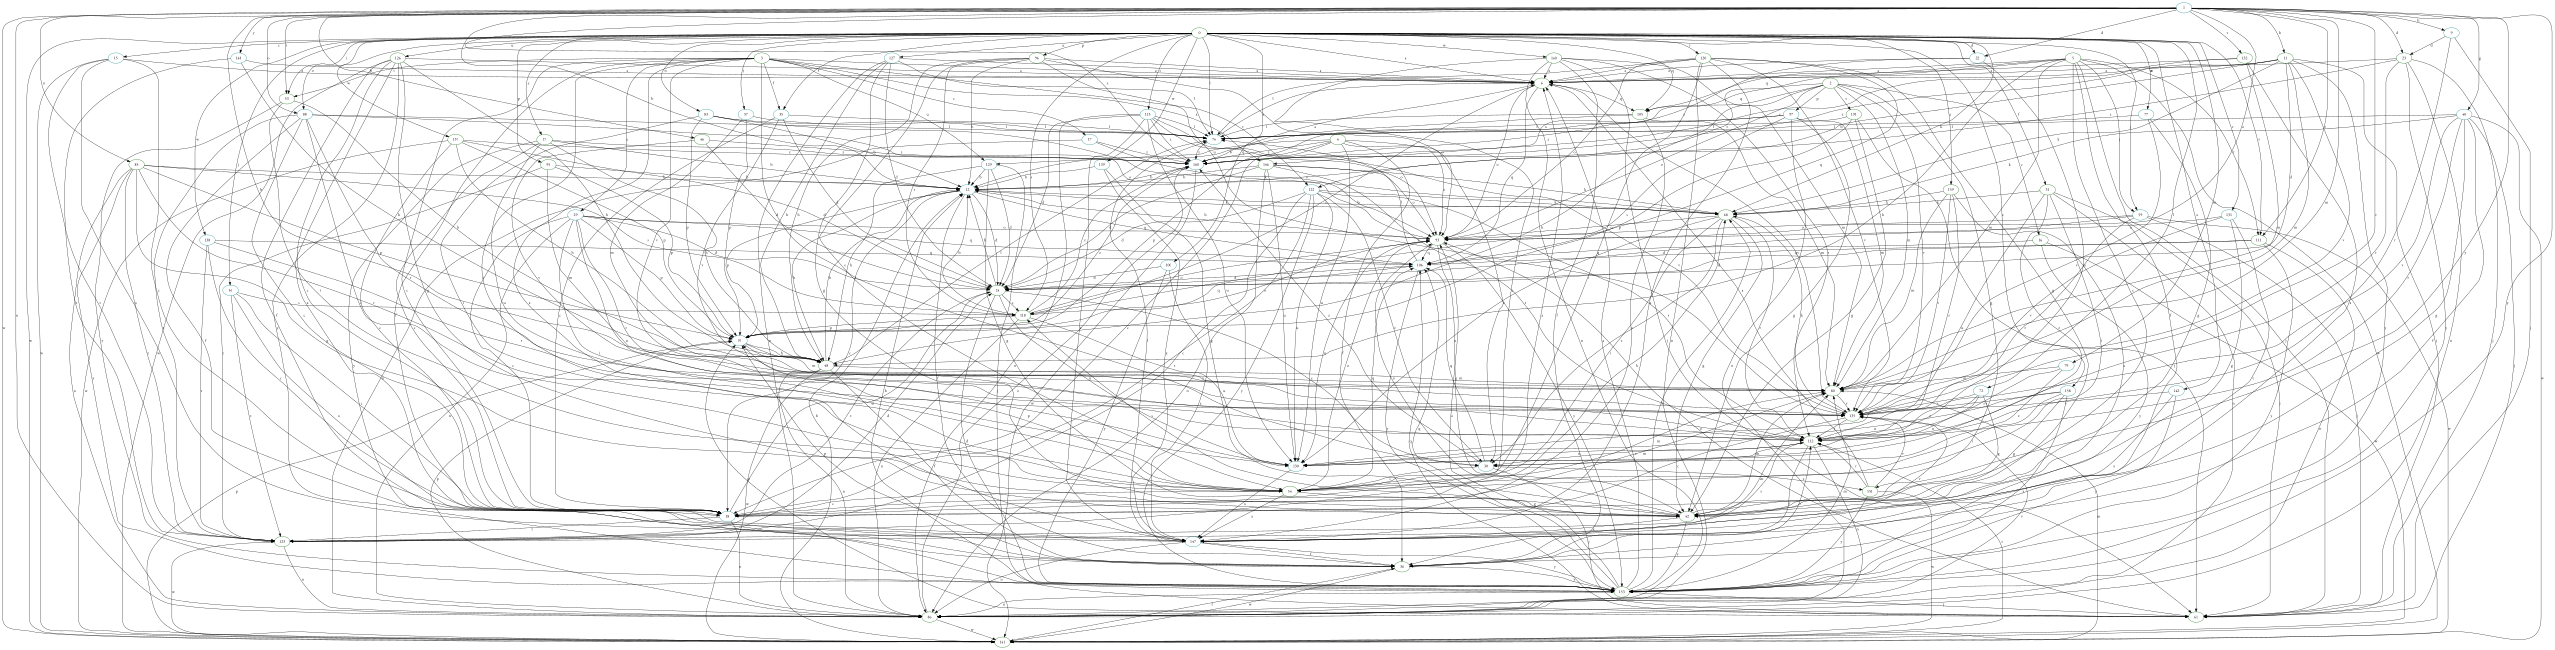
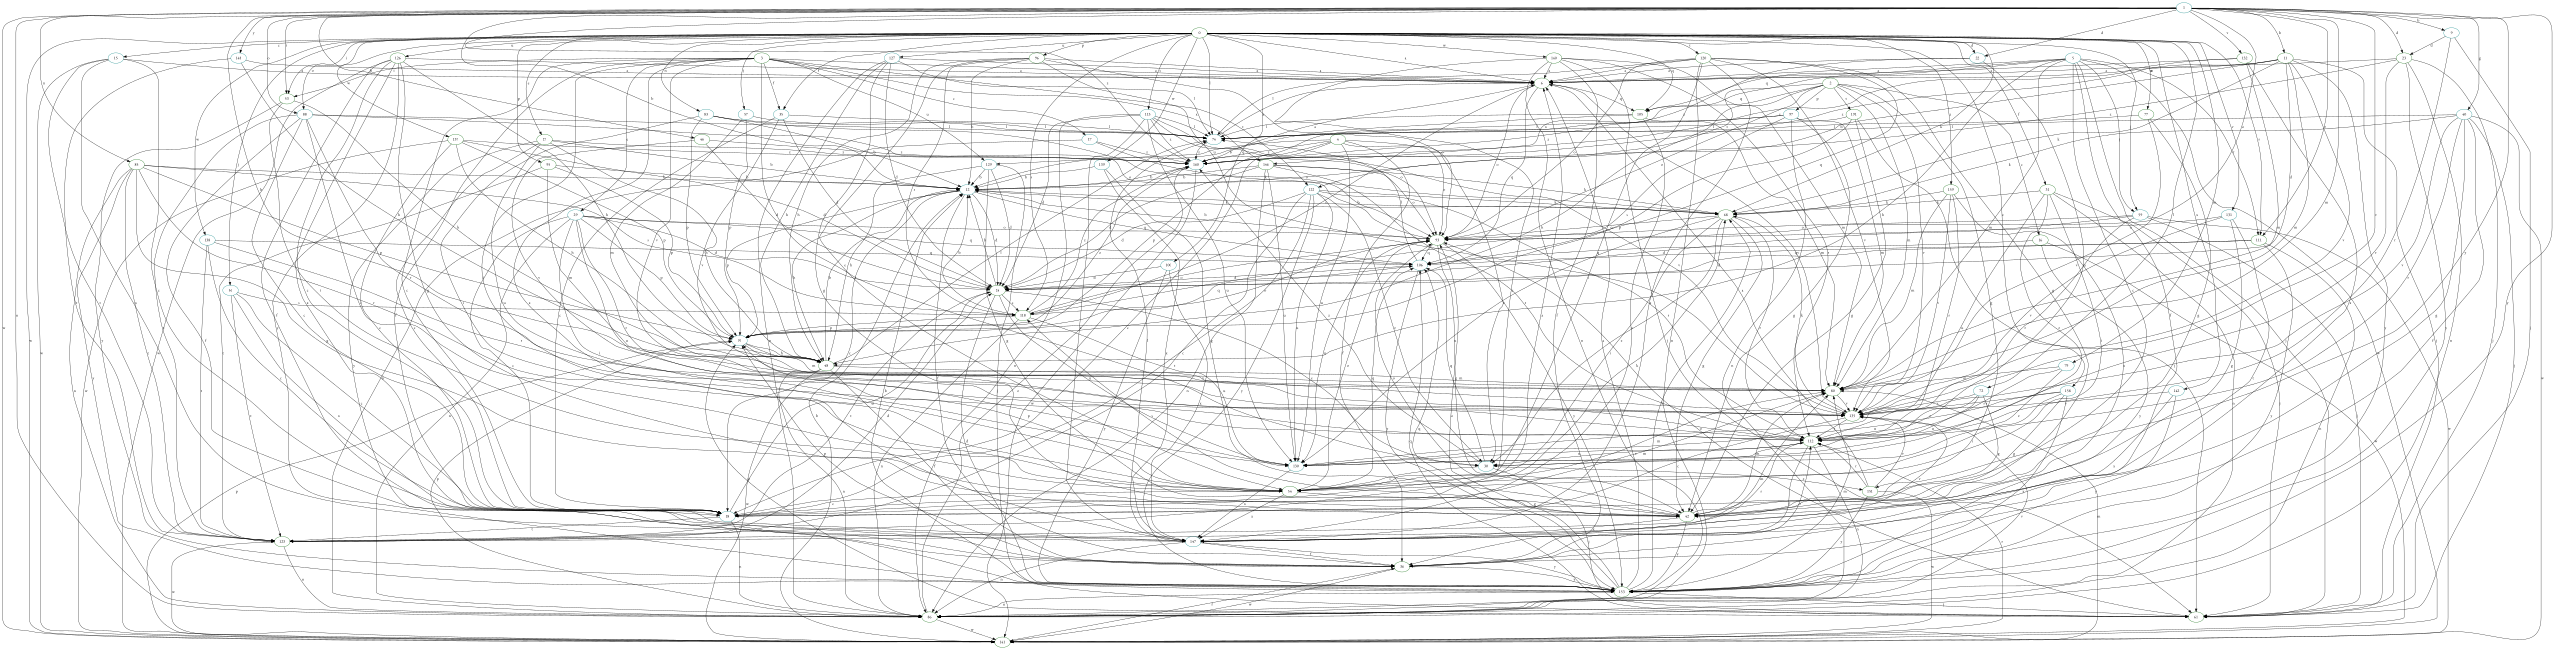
node "5": color darkgreen -> teal
node "77": color teal -> darkgreen
